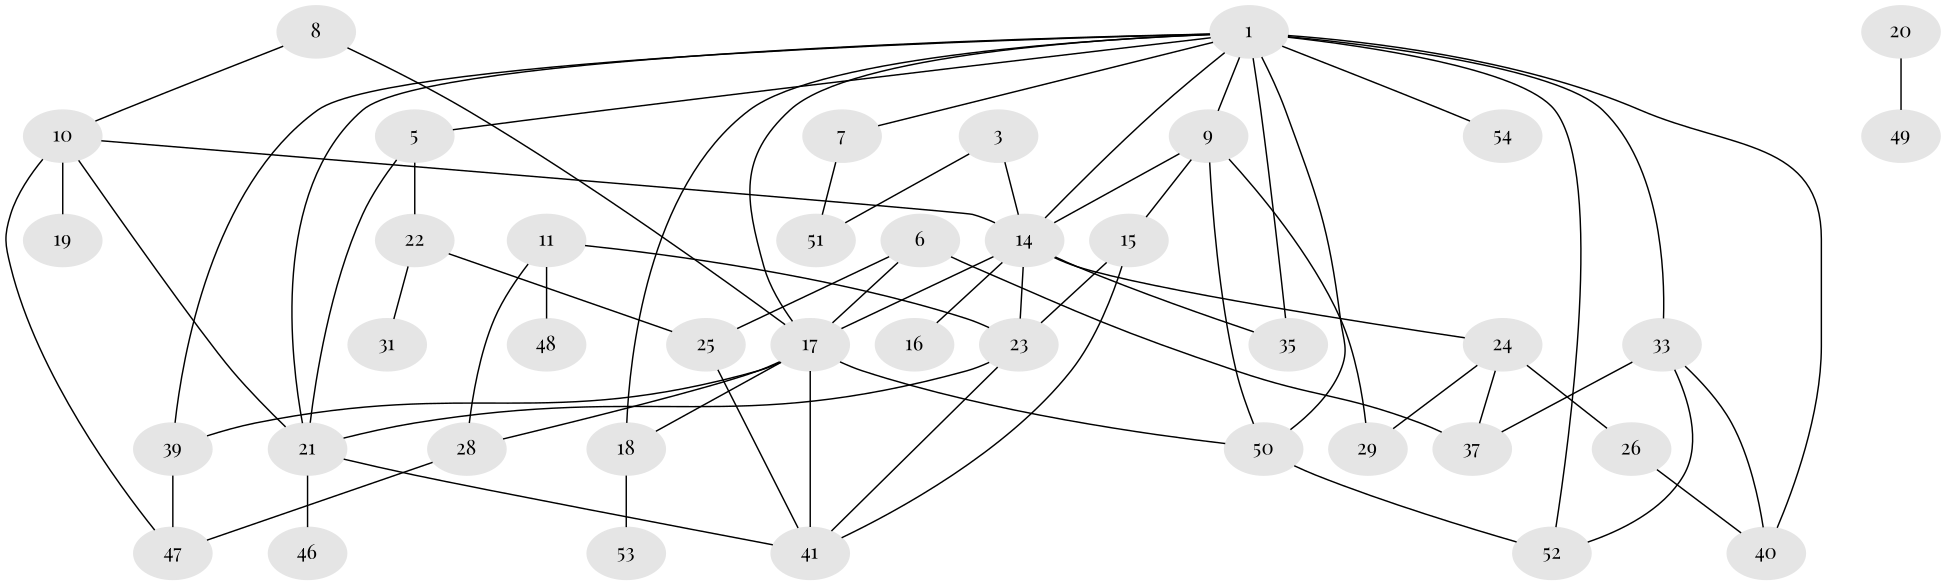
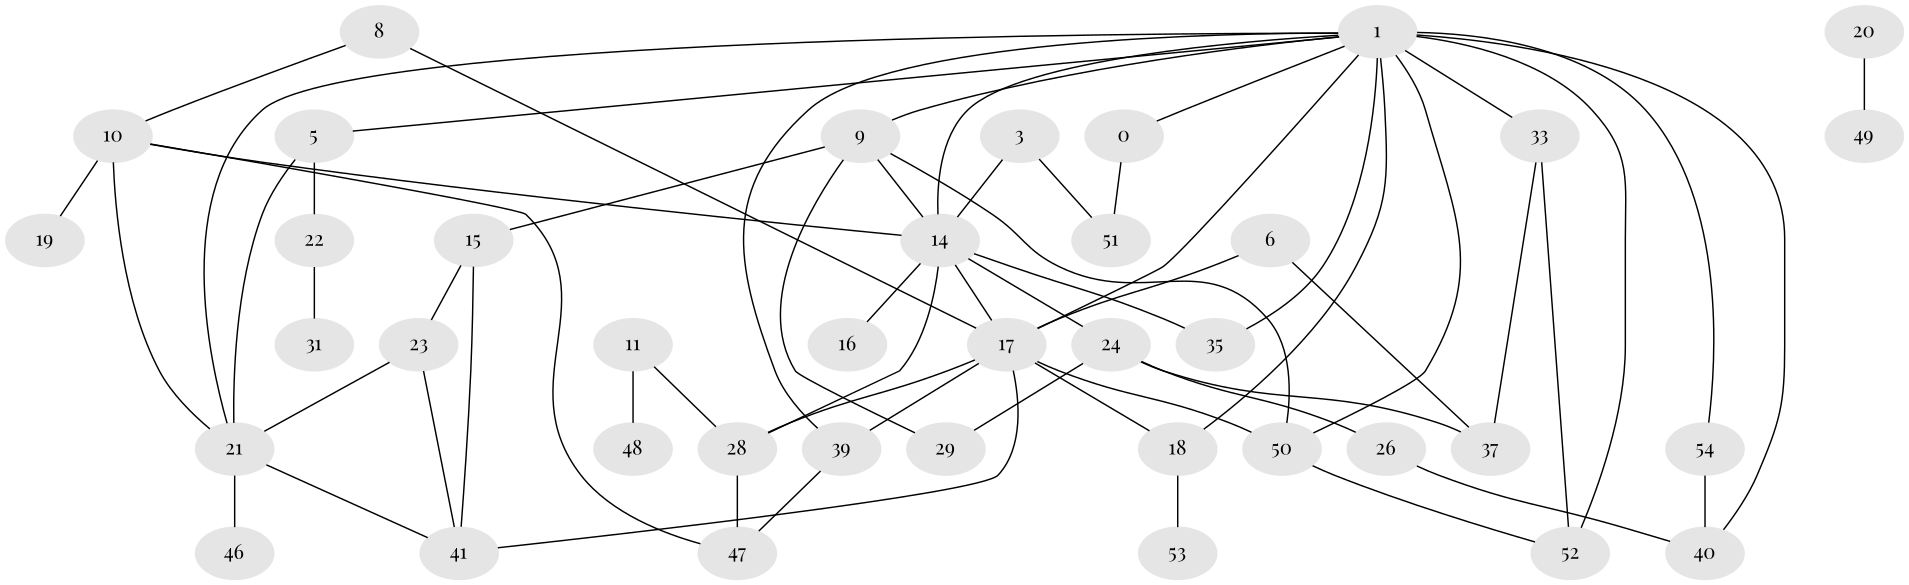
node "7": label "7" -> "0"
edge "11" -- "23": removed
edge "14" -- "23": now "14" -- "28"
node "25": removed
edge "33" -- "40": now "54" -- "40"
